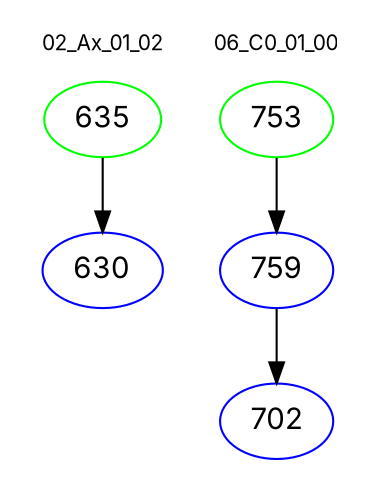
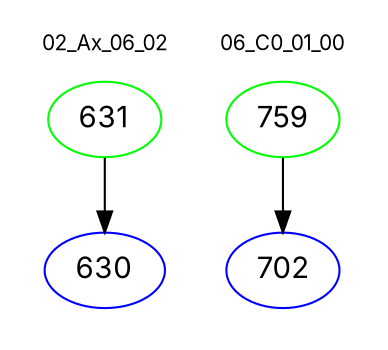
cluster "02_Ax_01_02": label "02_Ax_01_02" -> "02_Ax_06_02"
node "635": label "635" -> "631"
node "753": removed
node "759": color blue -> green
